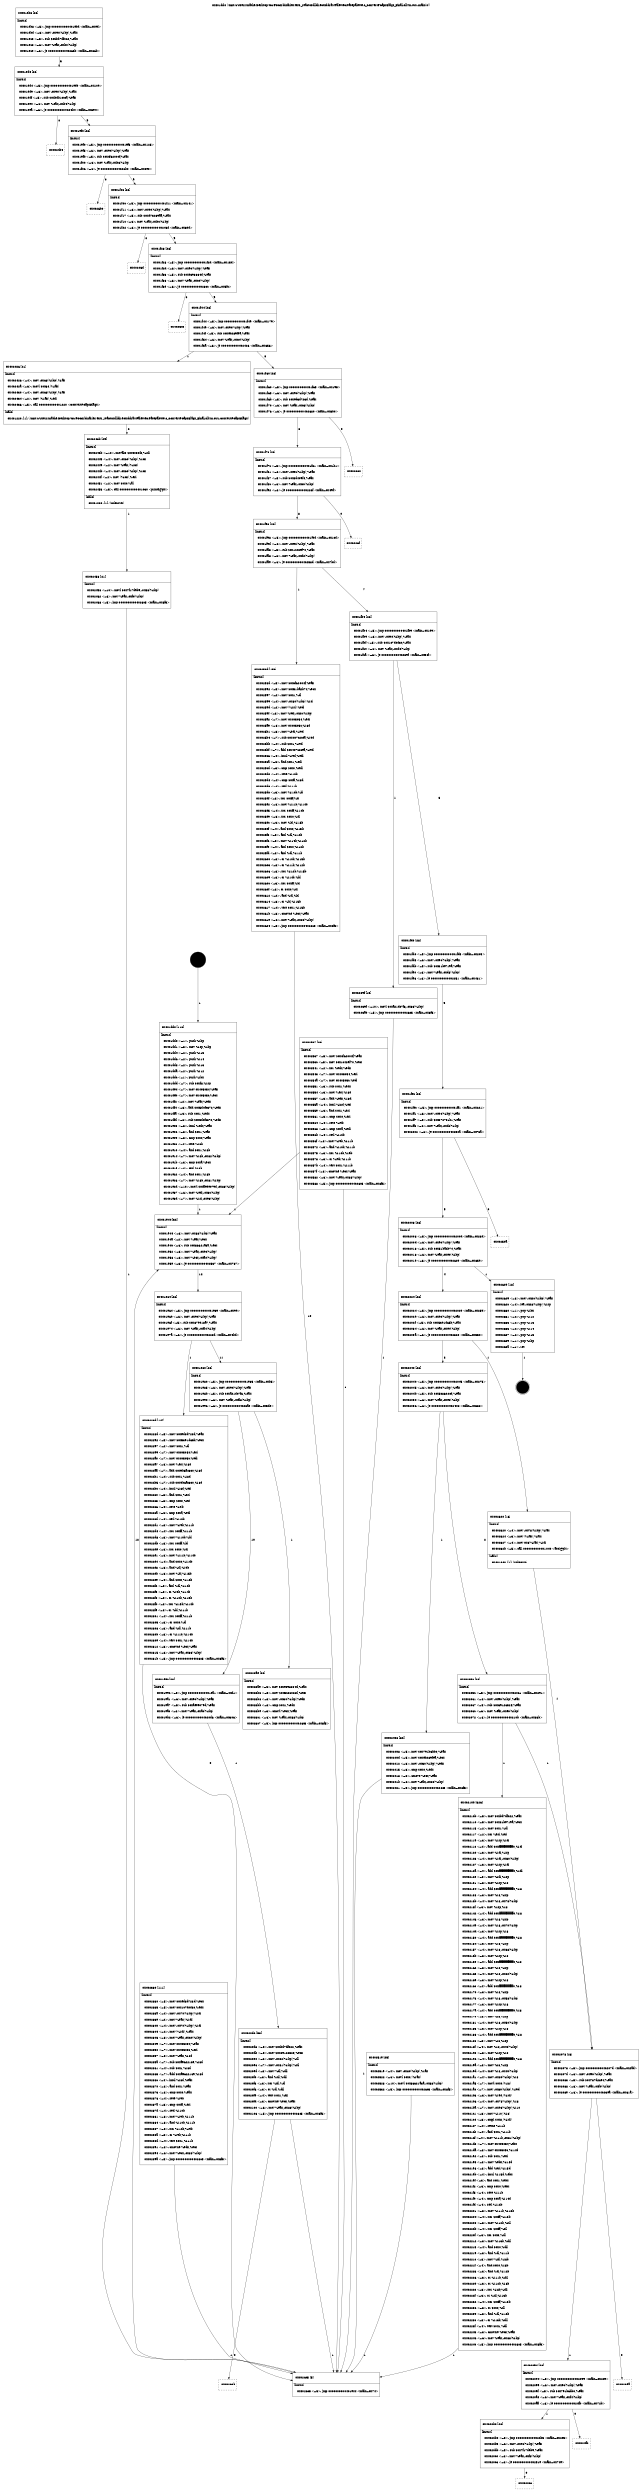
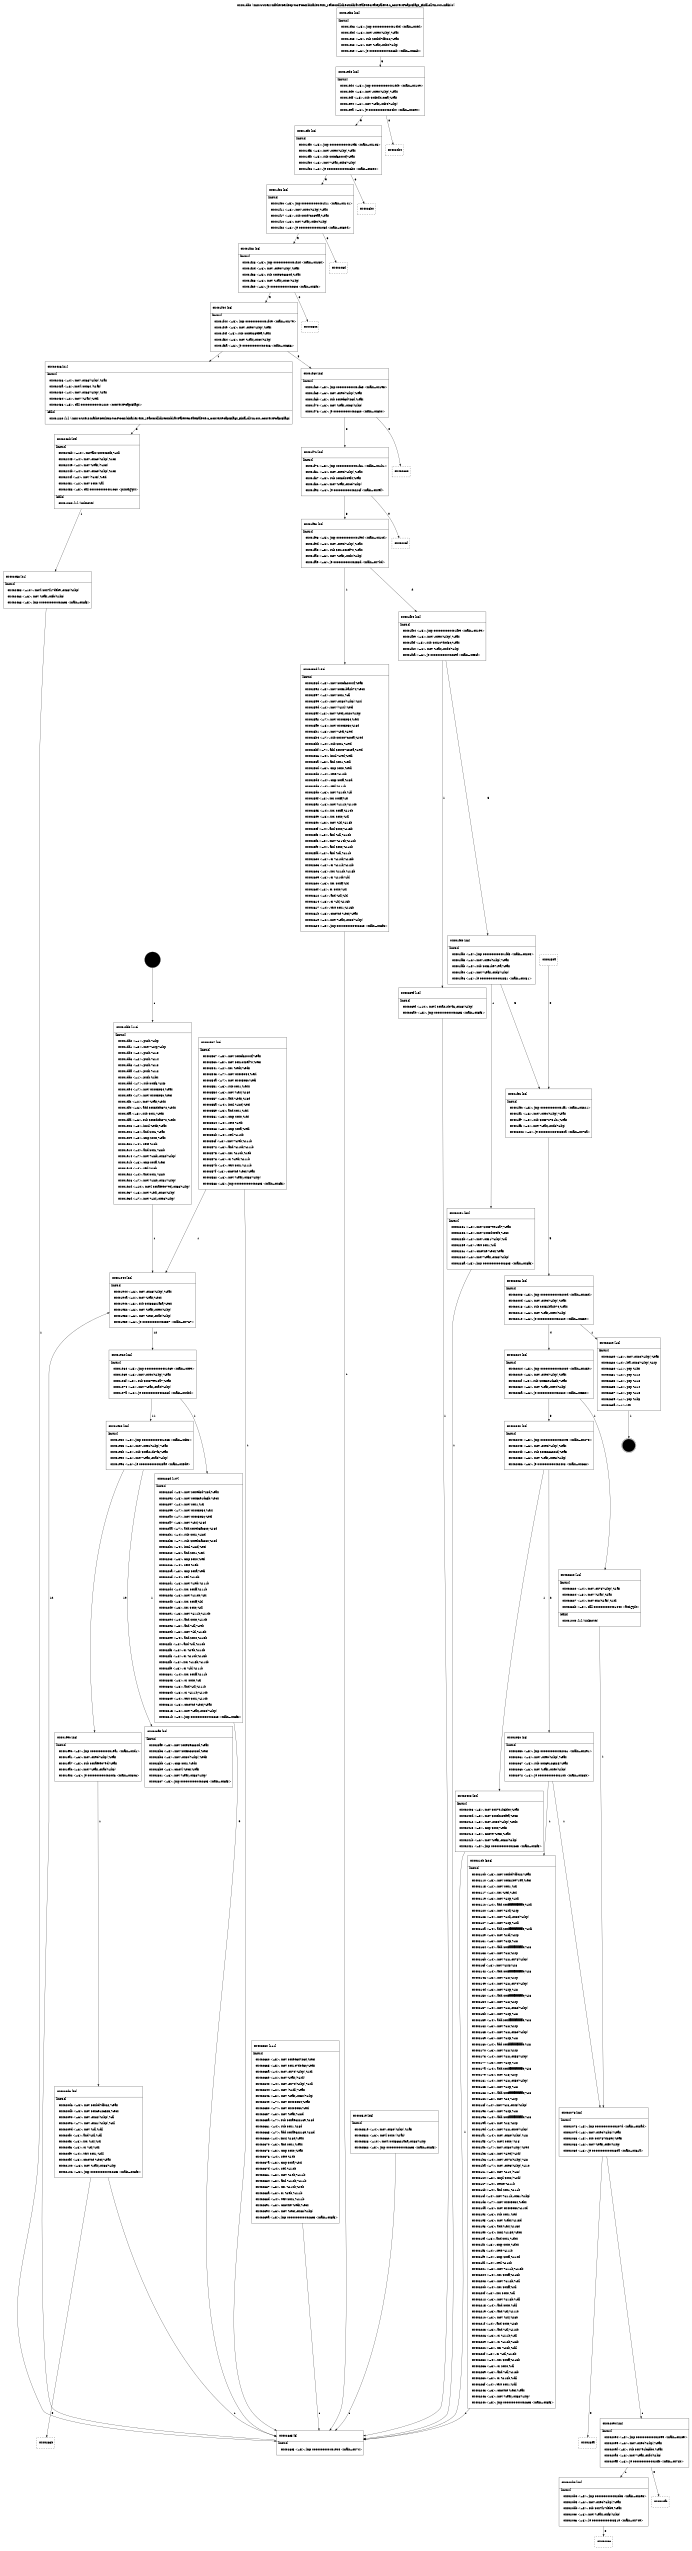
edge "0x401f98 [28]" -> "0x401fb4 [28]": label " 7" -> " 2"
edge "0x401fec [28]" -> "0x40250a": reversed
node "0x402251 [30]": added
edge "0x40258d [156]" -> "0x4026c5 [5]": label " 10" -> " 1"
